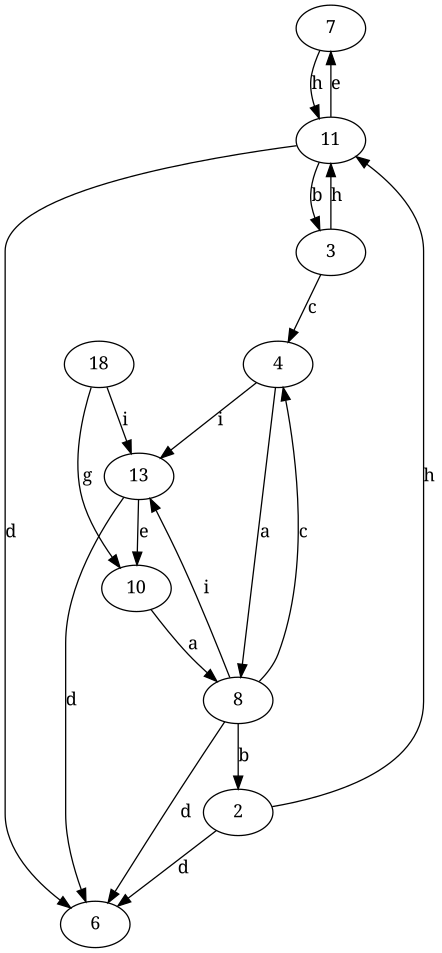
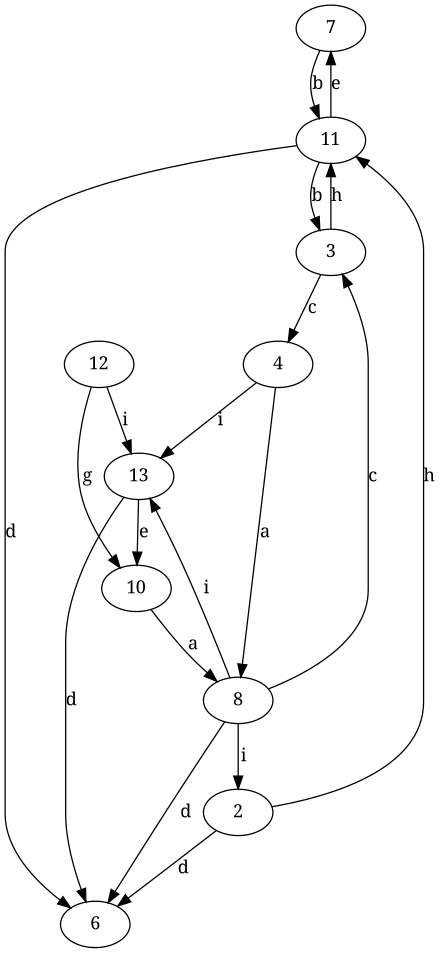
edge "7" -> "11": label "h" -> "b"
node "18": label "18" -> "12"
edge "8" -> "4": now "8" -> "3"
edge "8" -> "2": label "b" -> "i"
